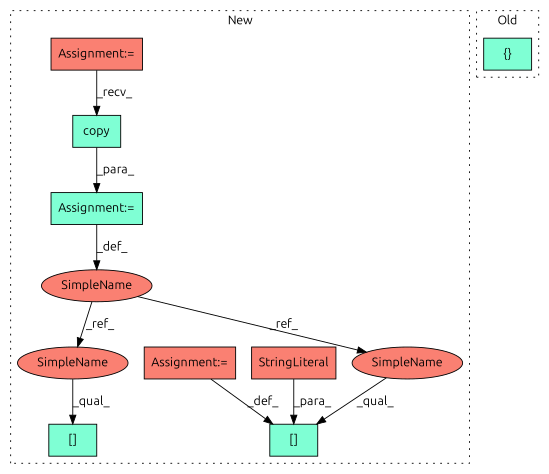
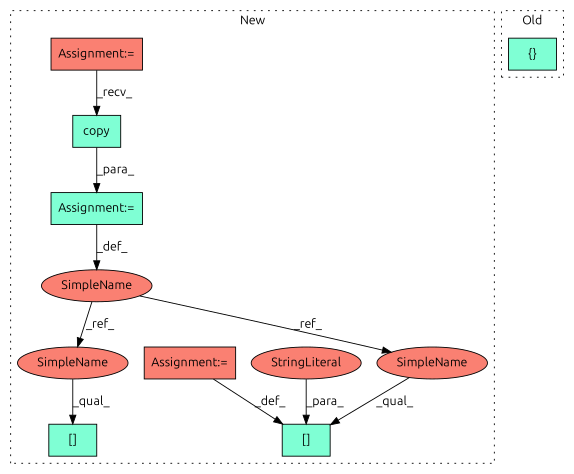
node "StringLiteral": shape box -> ellipse
